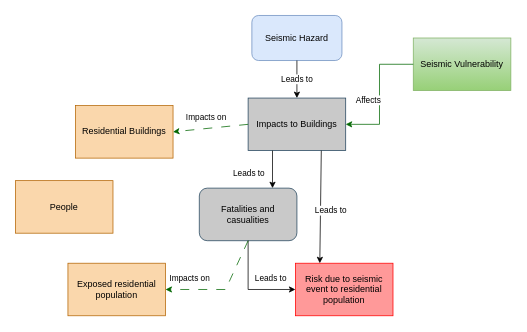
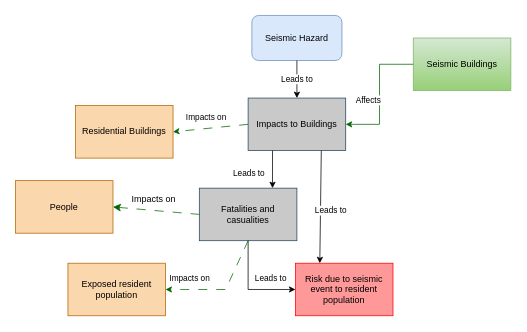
node "Seismic Vulnerability": label "Seismic Vulnerability" -> "Seismic Buildings"
edge "Fatalities and casualities" -> "People": added, label "Impacts on"
node "Fatalities and casualities": shape rounded rectangle -> rectangle
node "Exposed residential population": label "Exposed residential population" -> "Exposed resident population"
node "Risk due to seismic event to residential population": label "Risk due to seismic event to residential population" -> "Risk due to seismic event to resident population"
